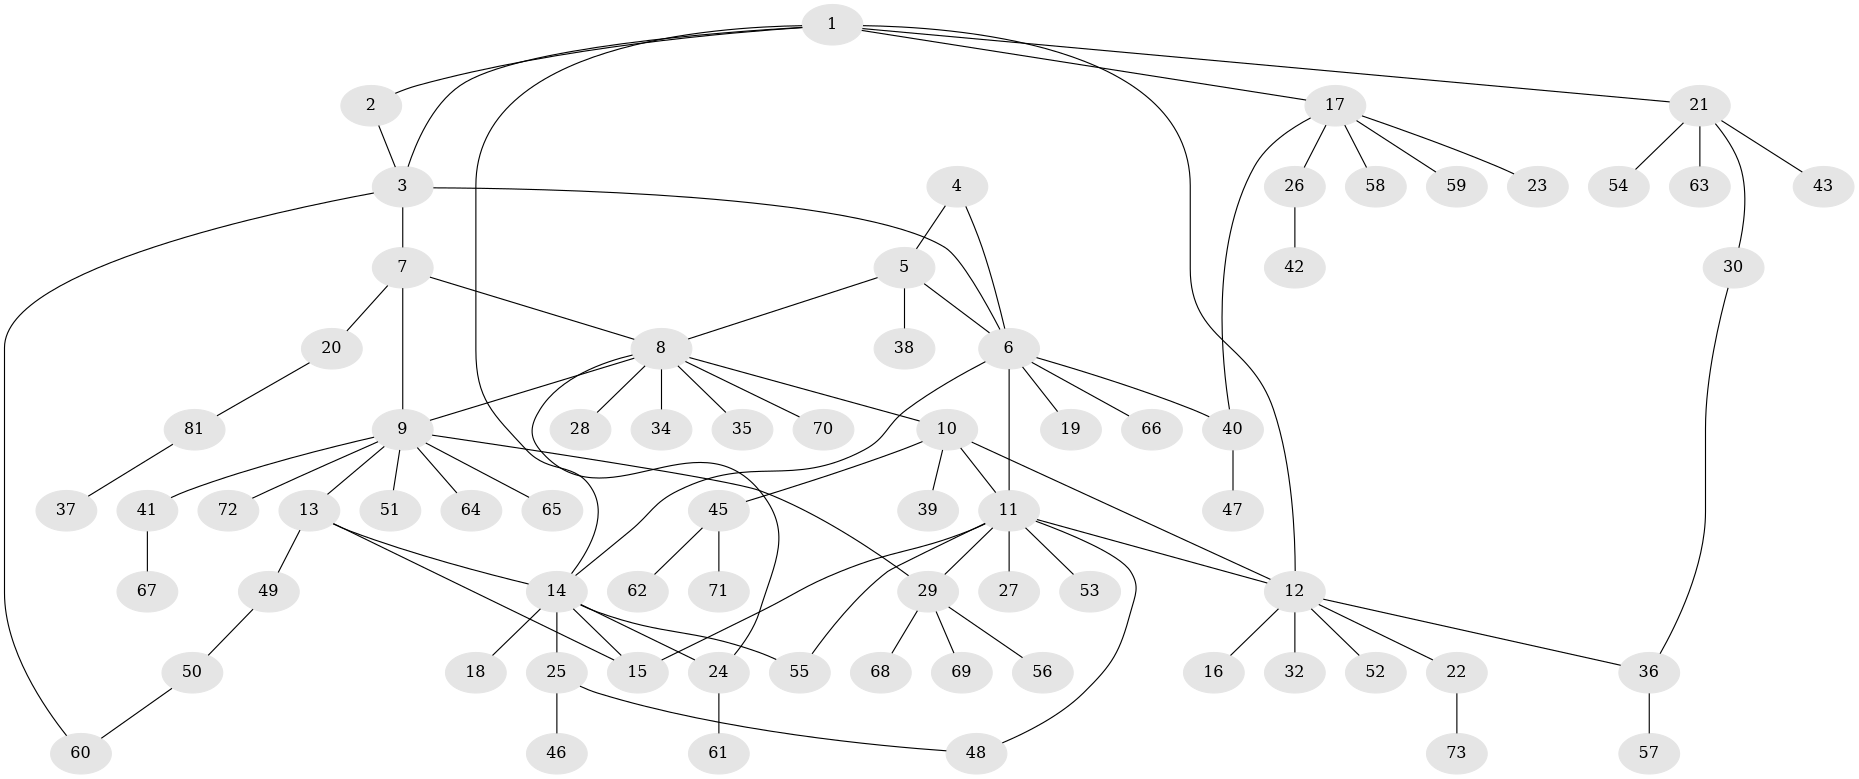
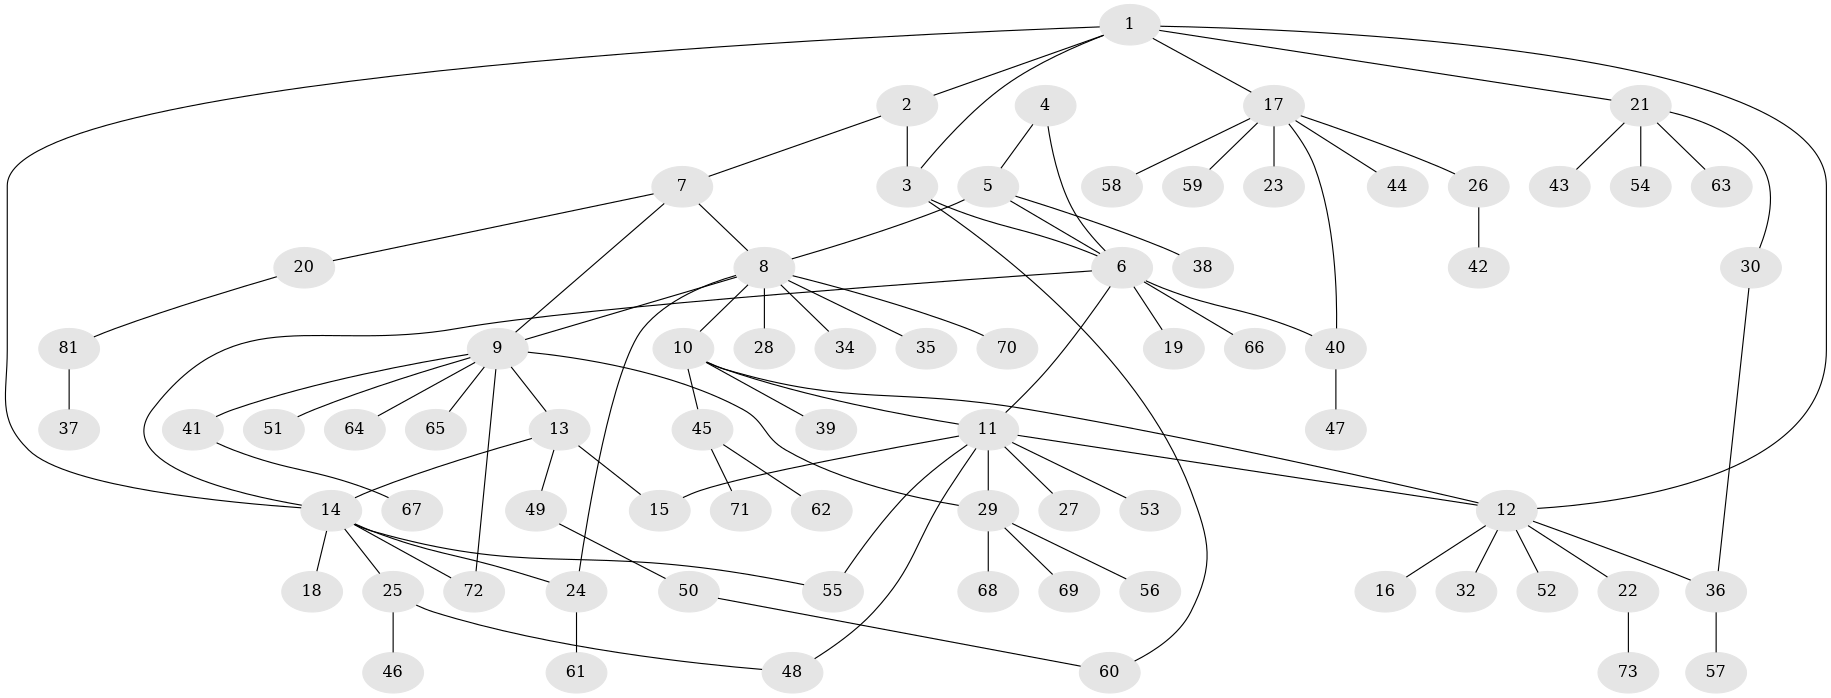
node "44": added
edge "3" -- "7": now "2" -- "7"
edge "14" -- "15": now "14" -- "72"
